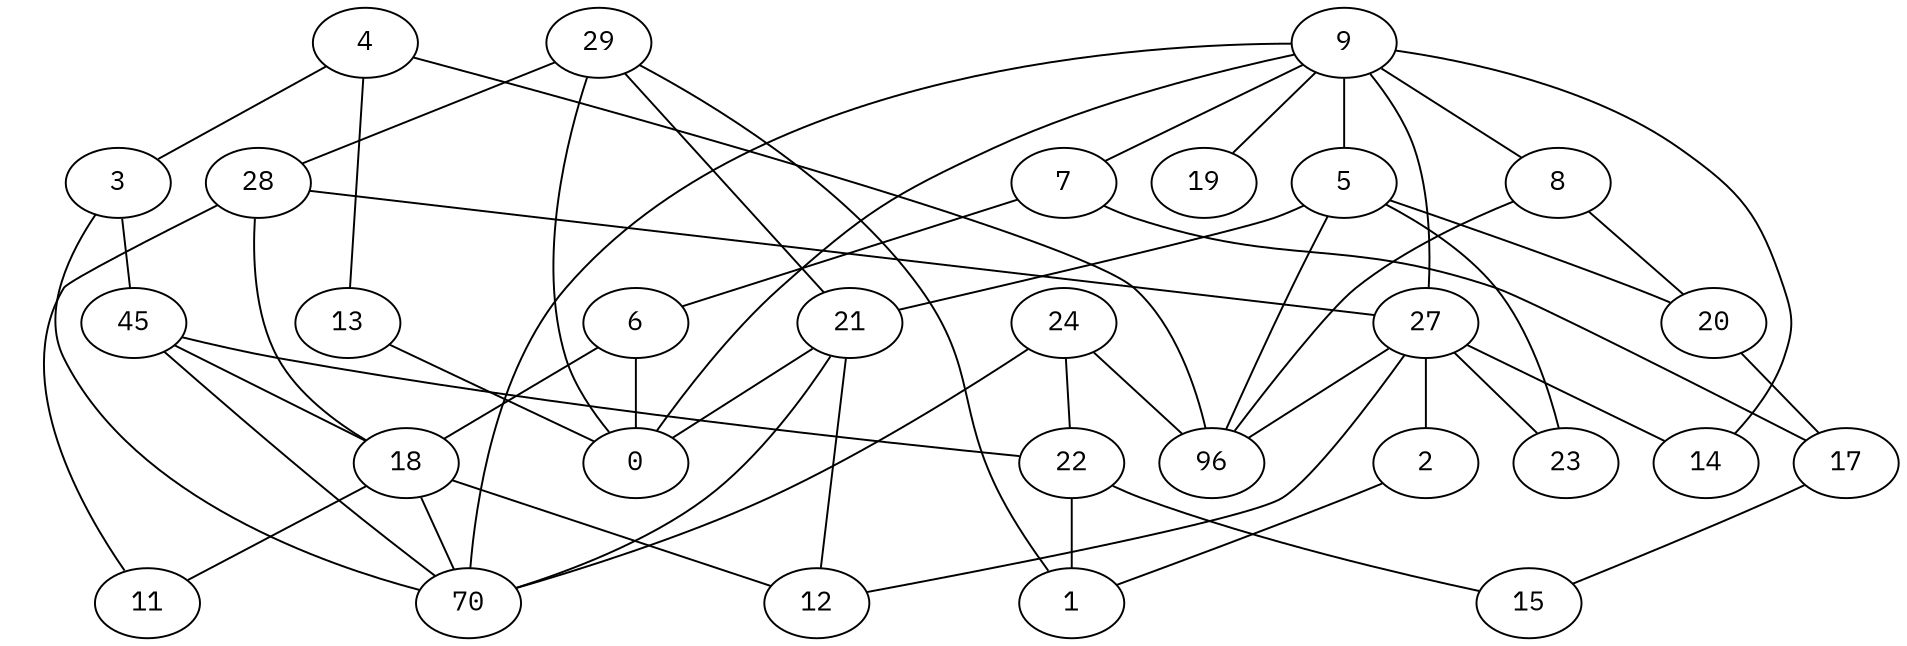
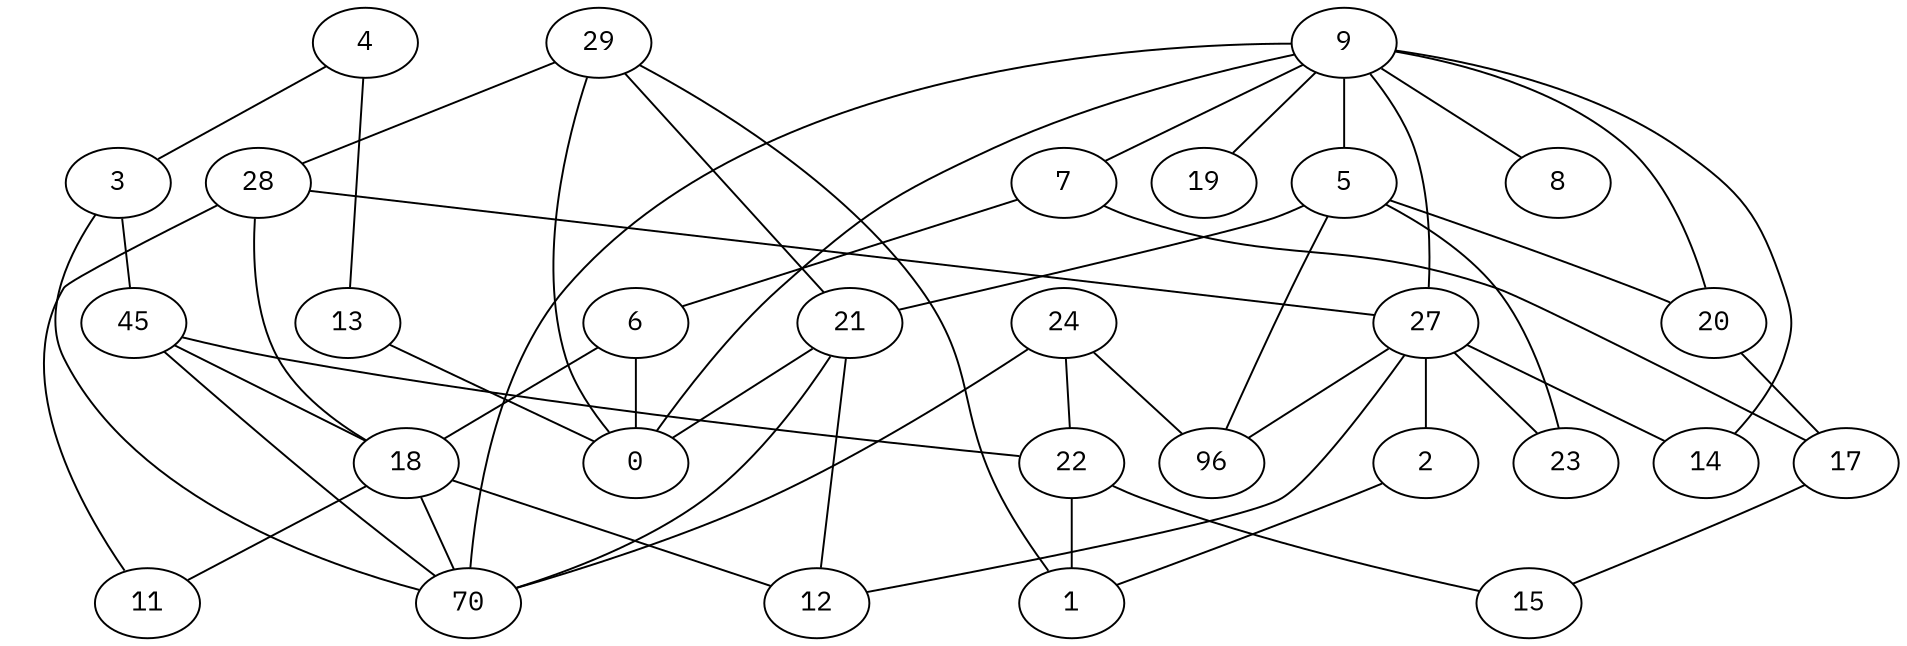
edge "4" -- "96": removed
edge "8" -- "20": now "9" -- "20"
edge "8" -- "96": removed
